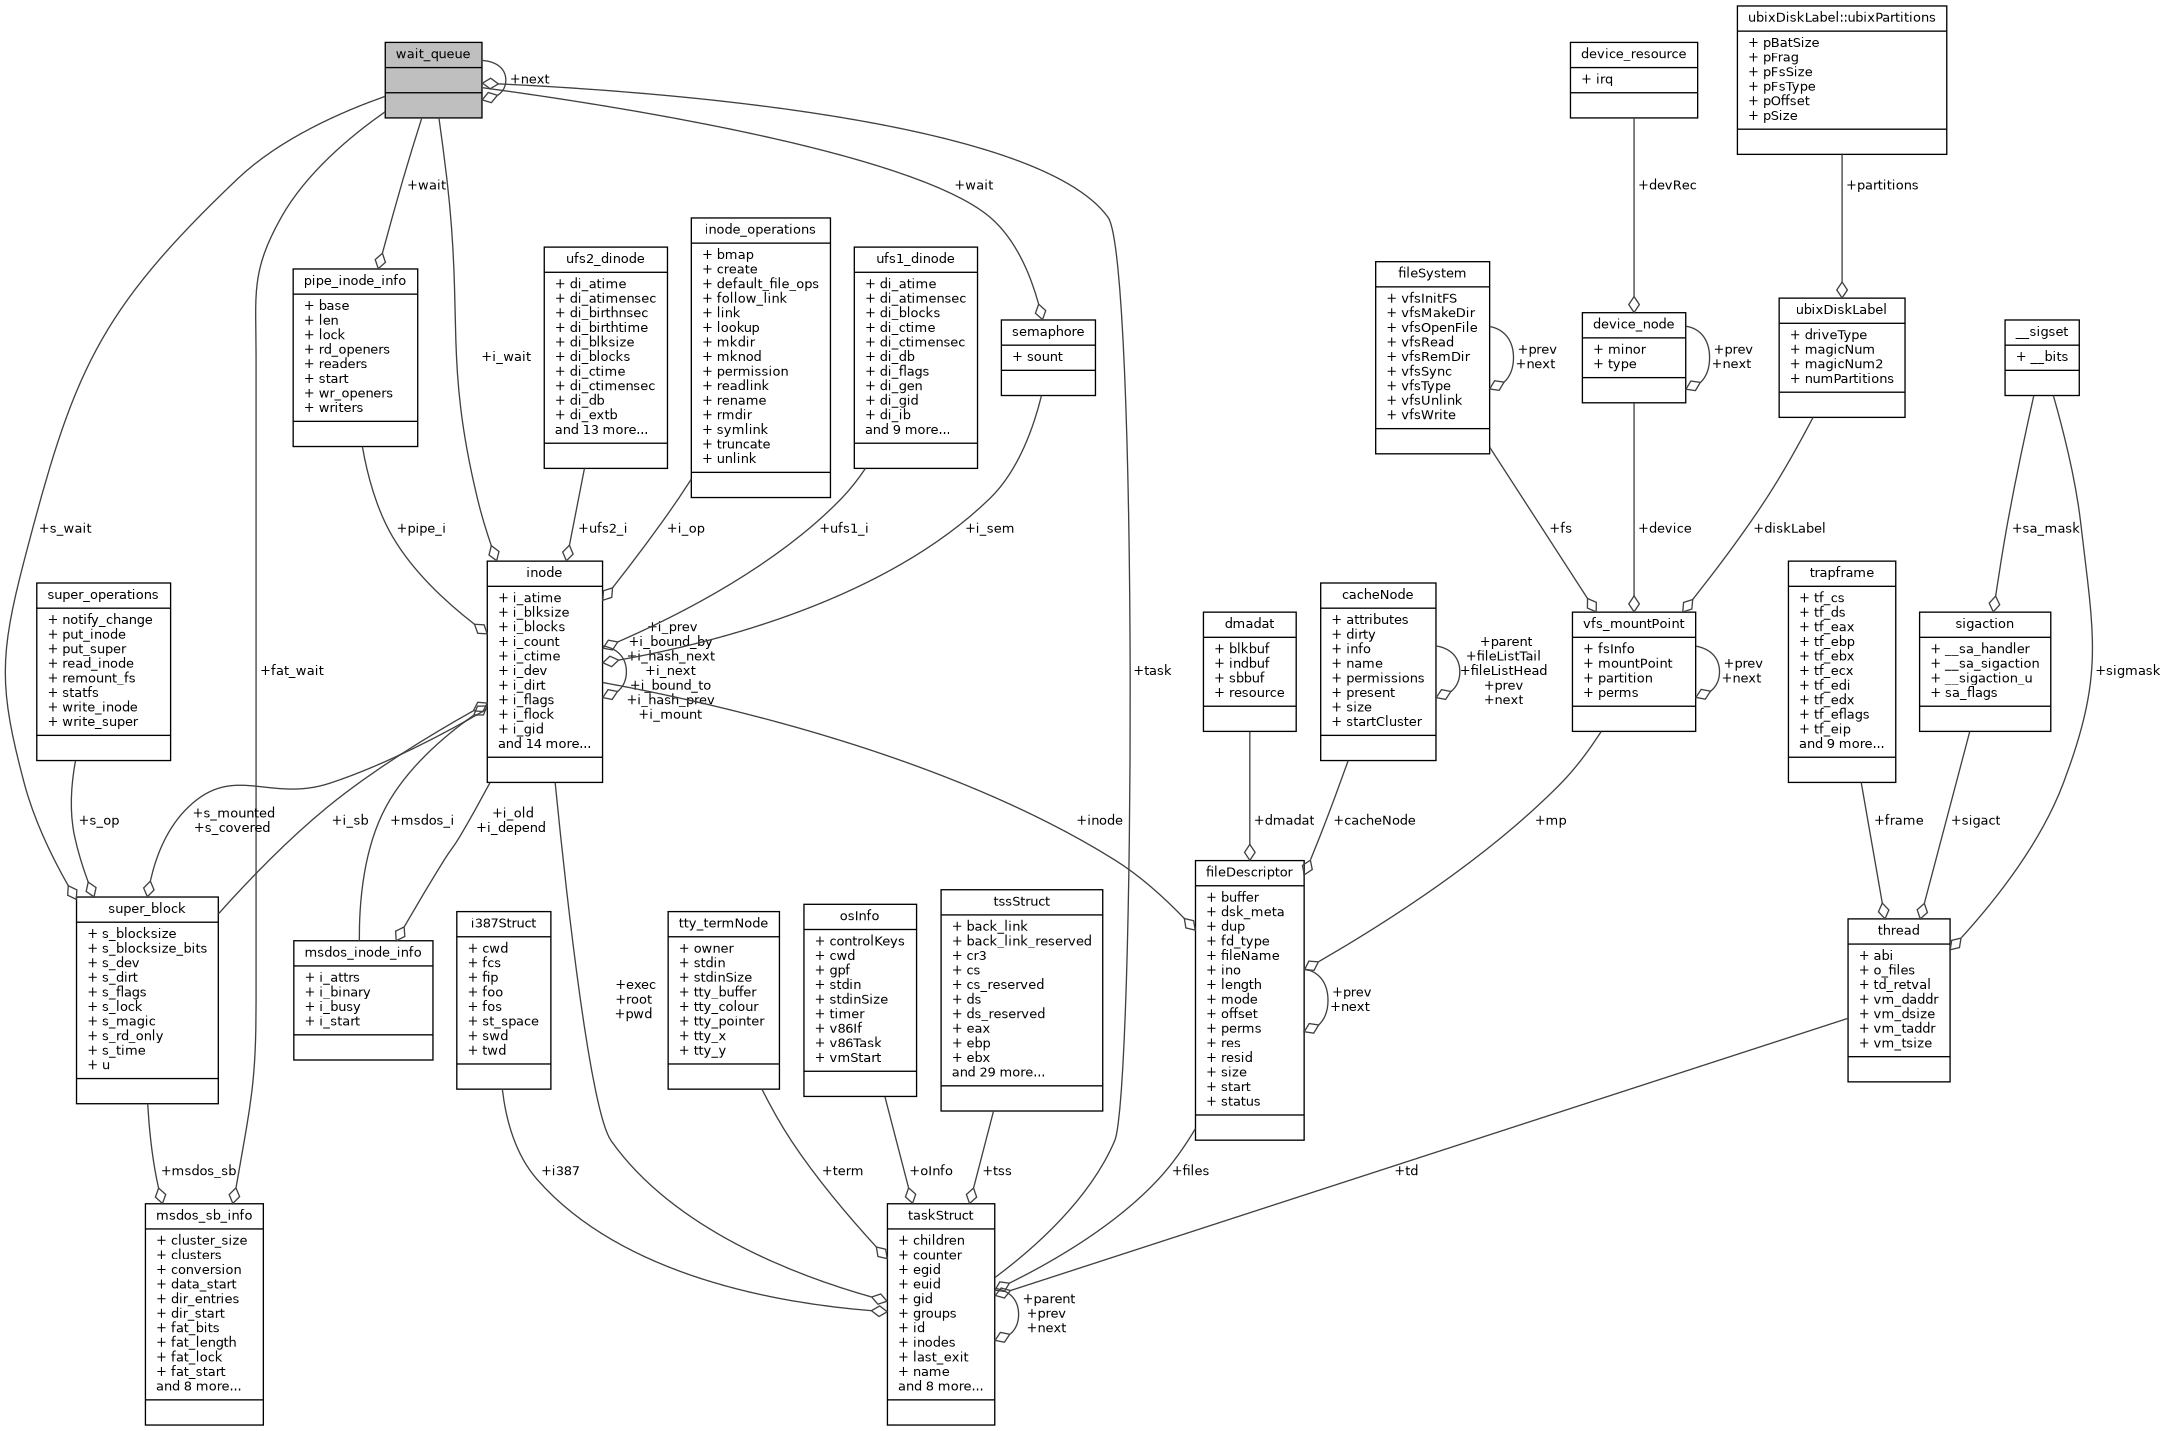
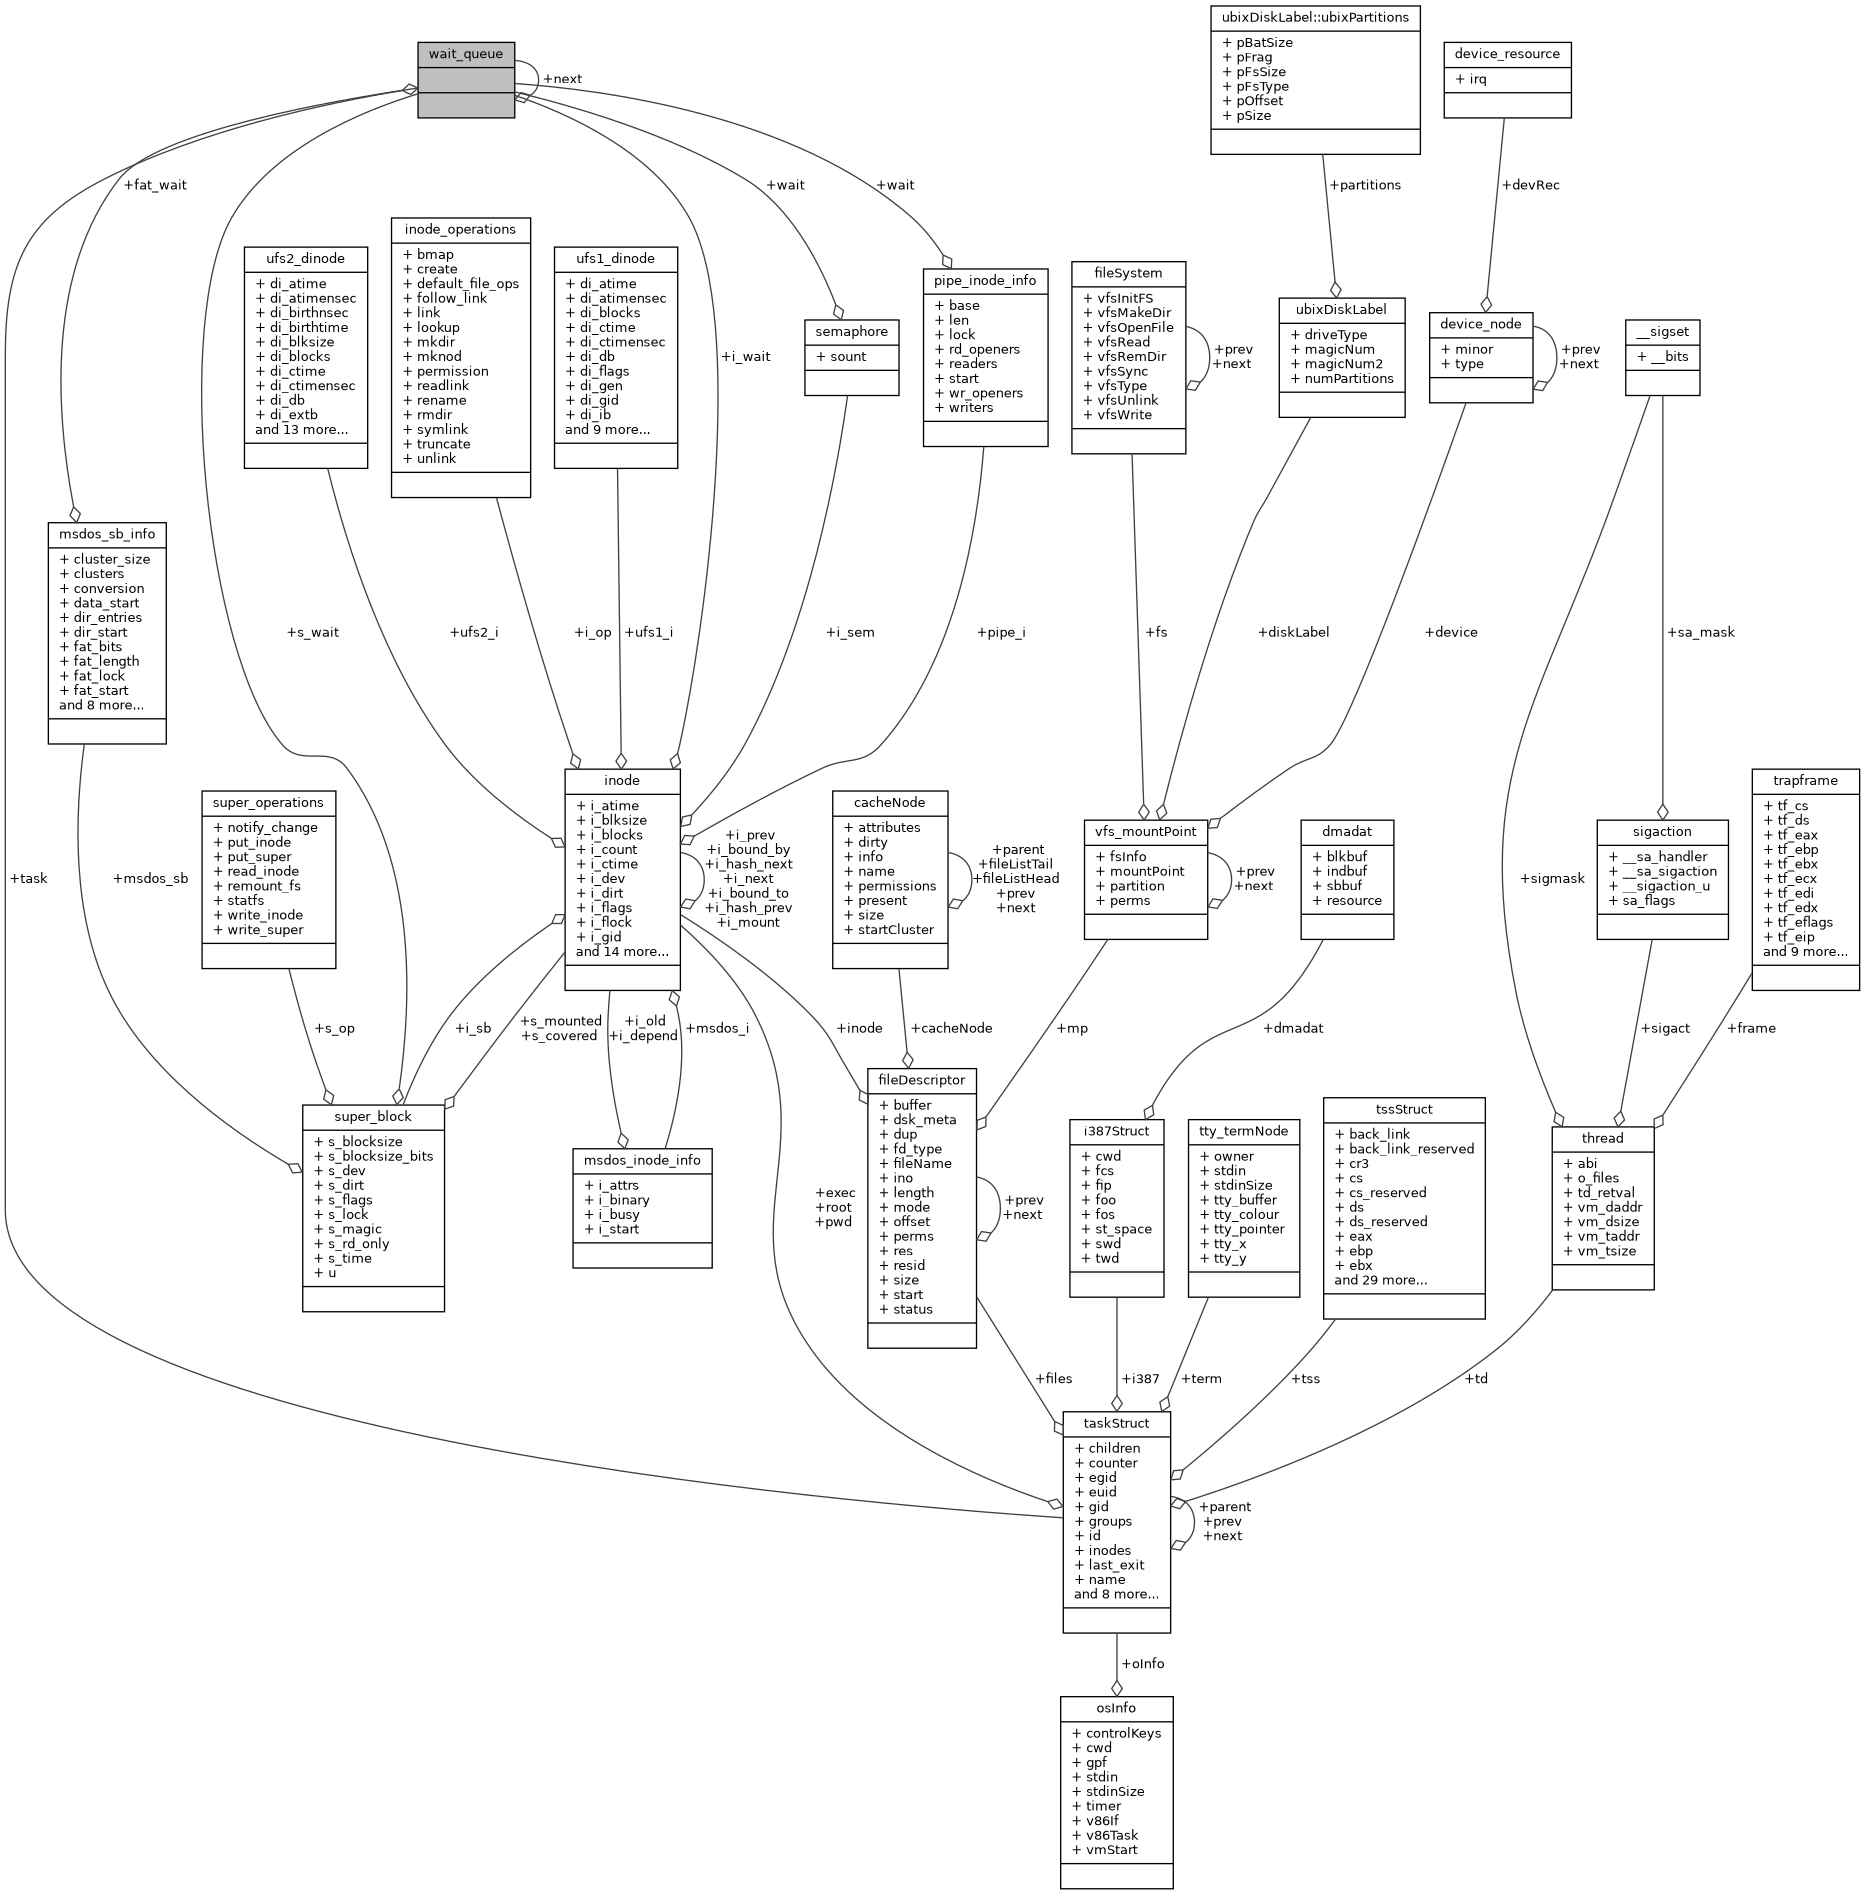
edge "dmadat" -> "fileDescriptor": now "dmadat" -> "i387Struct"
edge "osInfo" -> "taskStruct": reversed
edge "super_block" -> "msdos_sb_info": reversed
